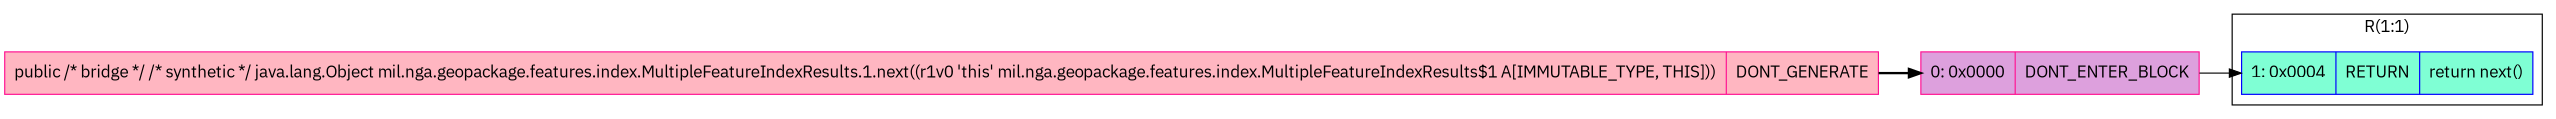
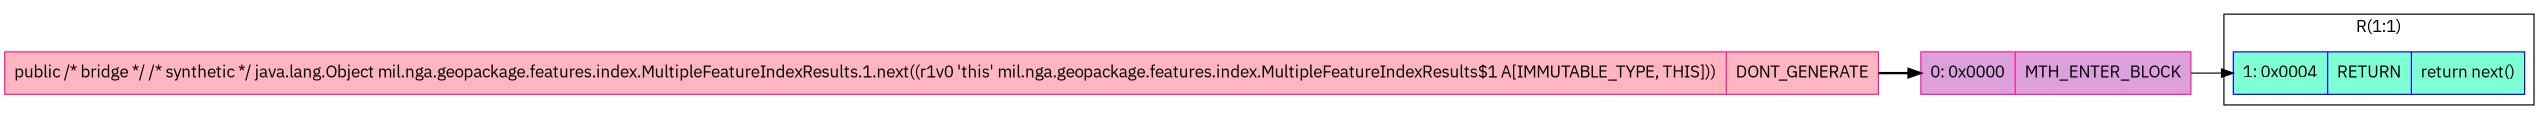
node "0: 0x0000": text "DONT_ENTER_BLOCK" -> "MTH_ENTER_BLOCK"
